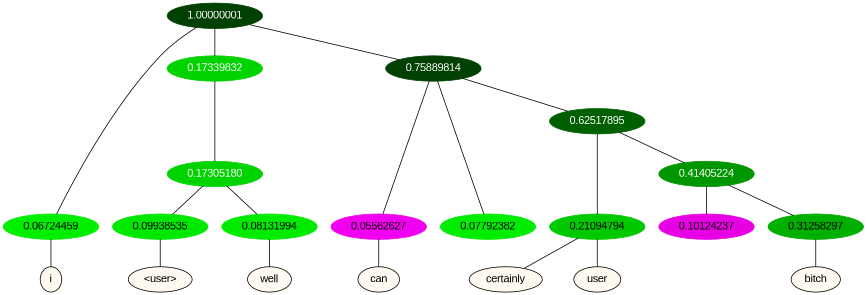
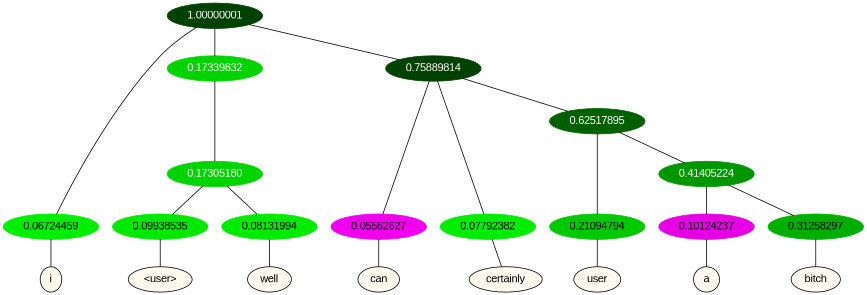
edge "0.21094794" -- "certainly": now "0.07792382" -- "certainly"
node "a": added
